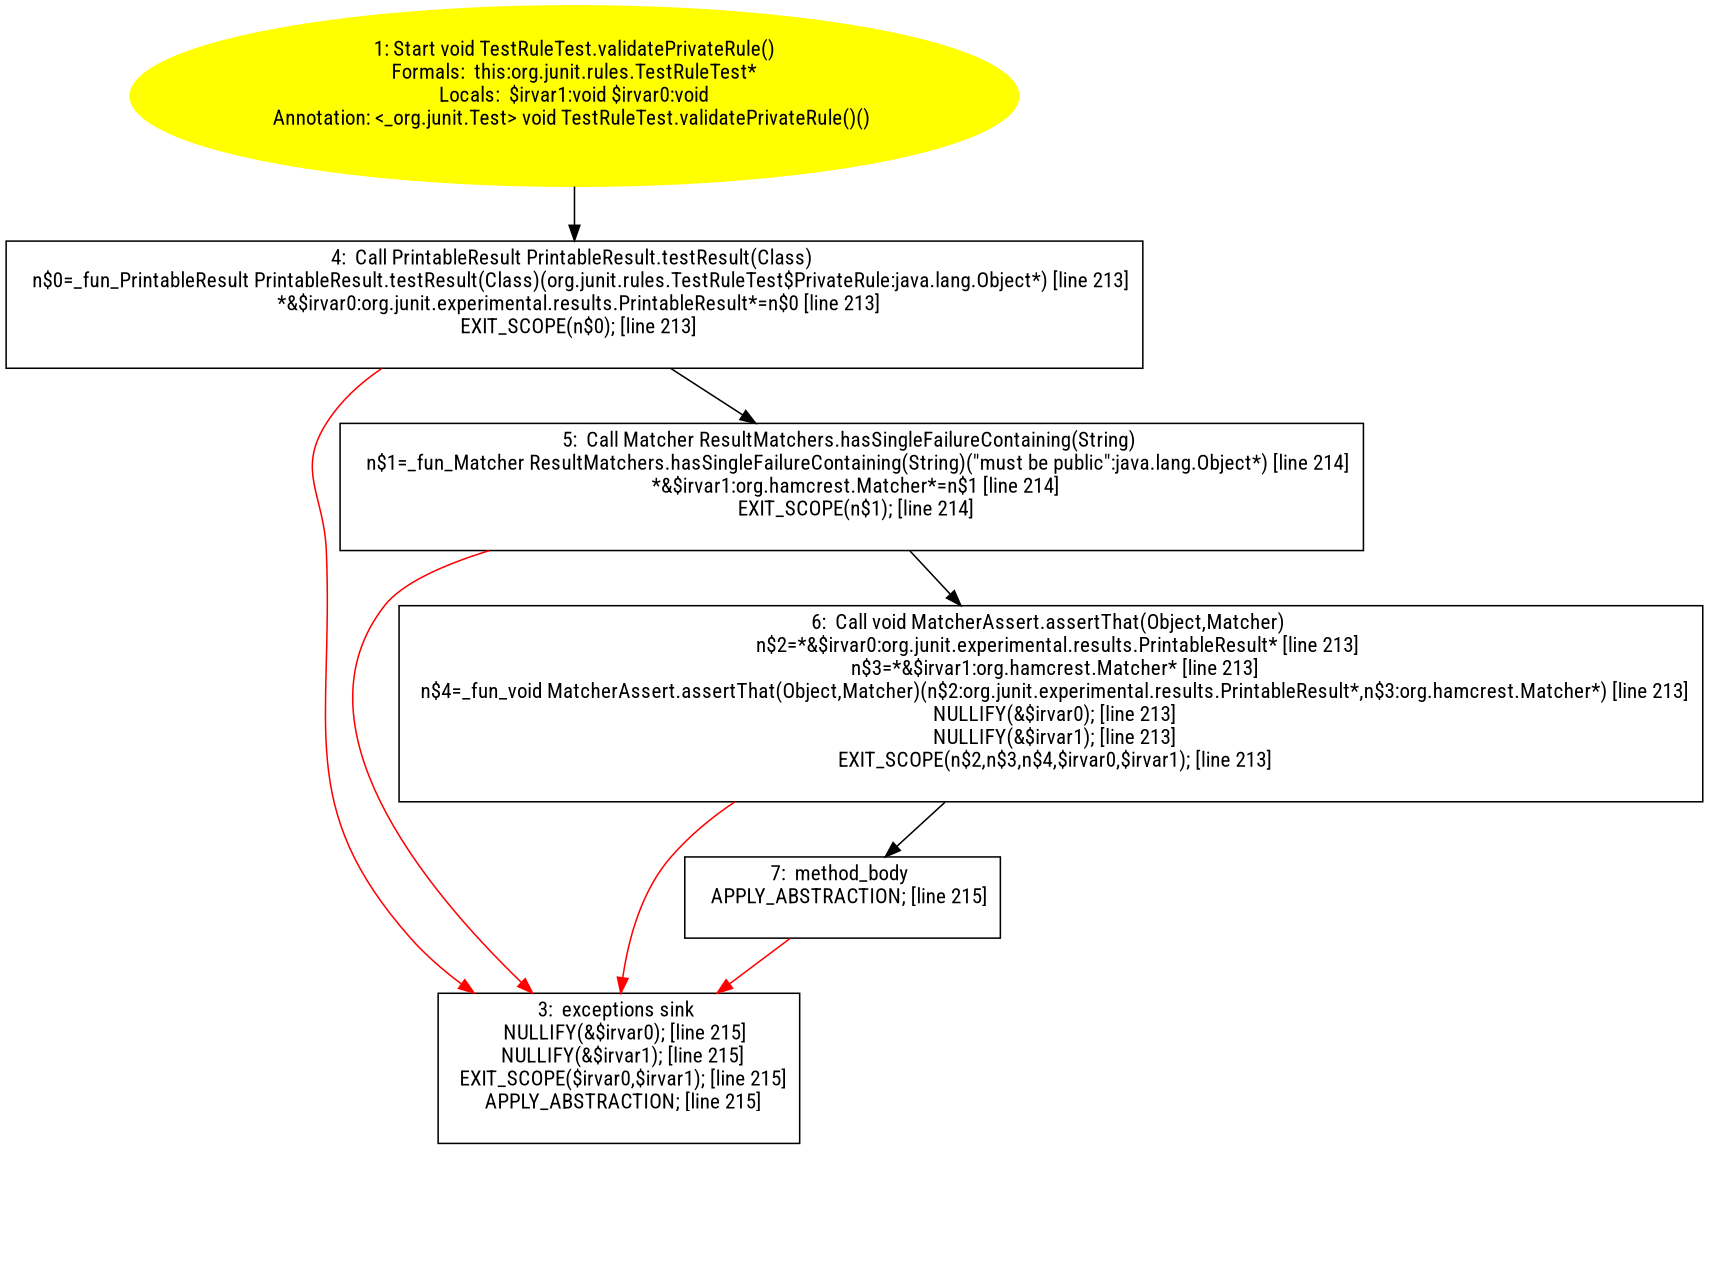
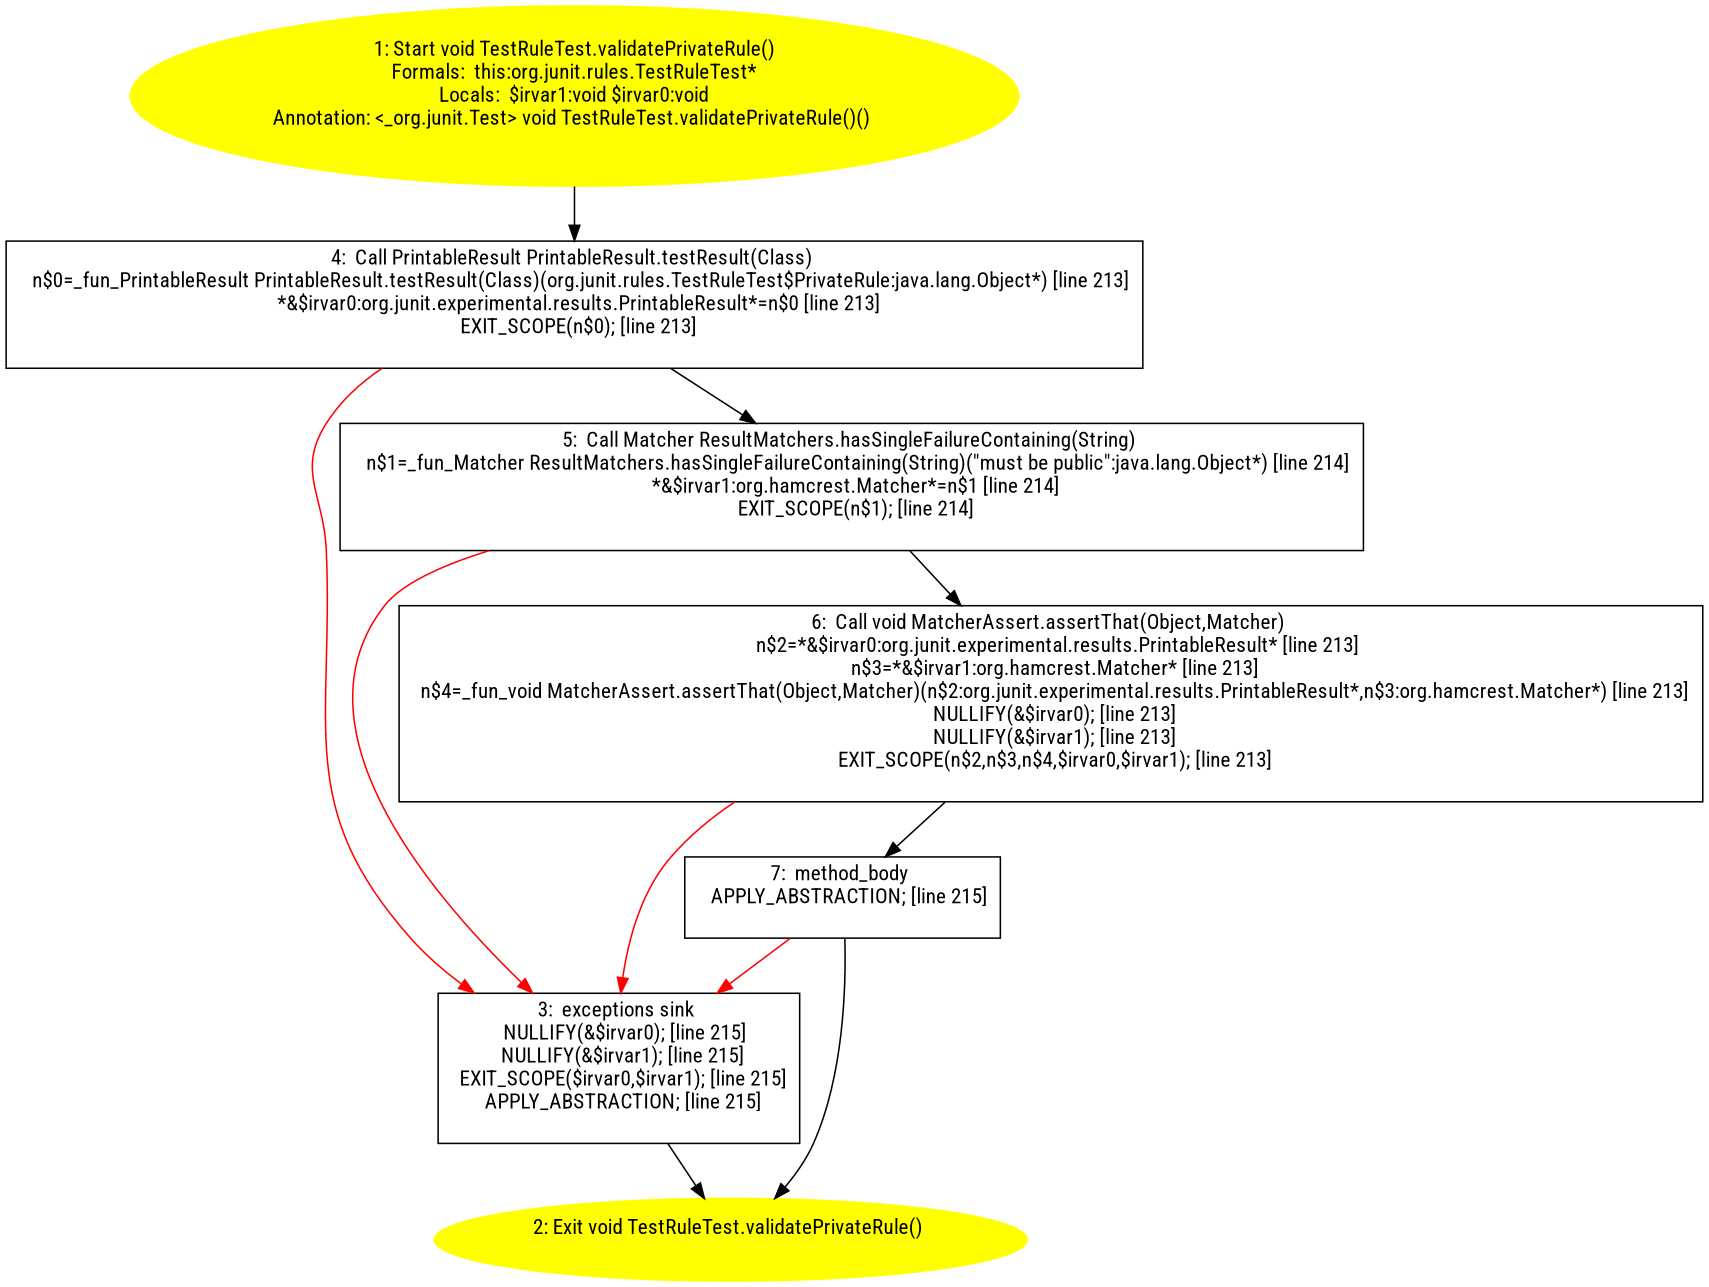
node "2: Exit void TestRuleTest.validatePrivateRule()": added
